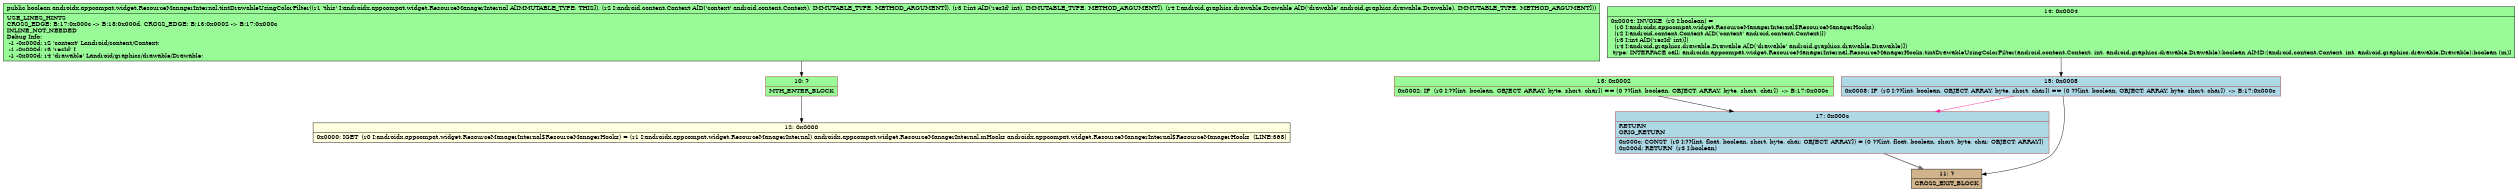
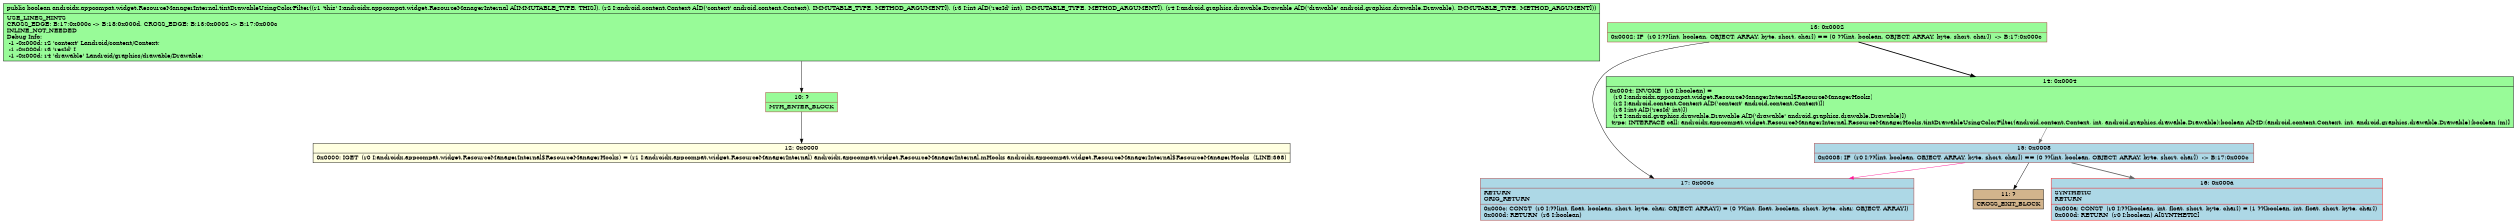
edge "13: 0x0002" -> "14: 0x0004": added
edge "14: 0x0004" -> "15: 0x0008": color black -> gray40
edge "17: 0x000c" -> "11: ?": removed
node "16: 0x000a": added
